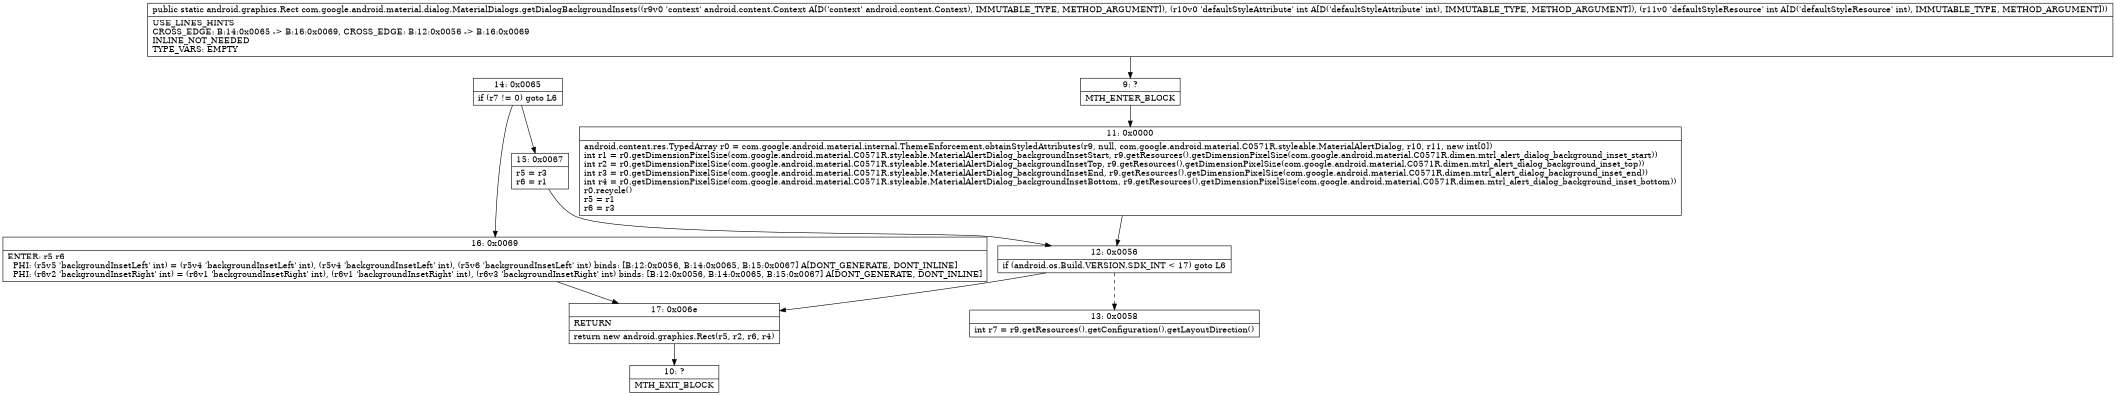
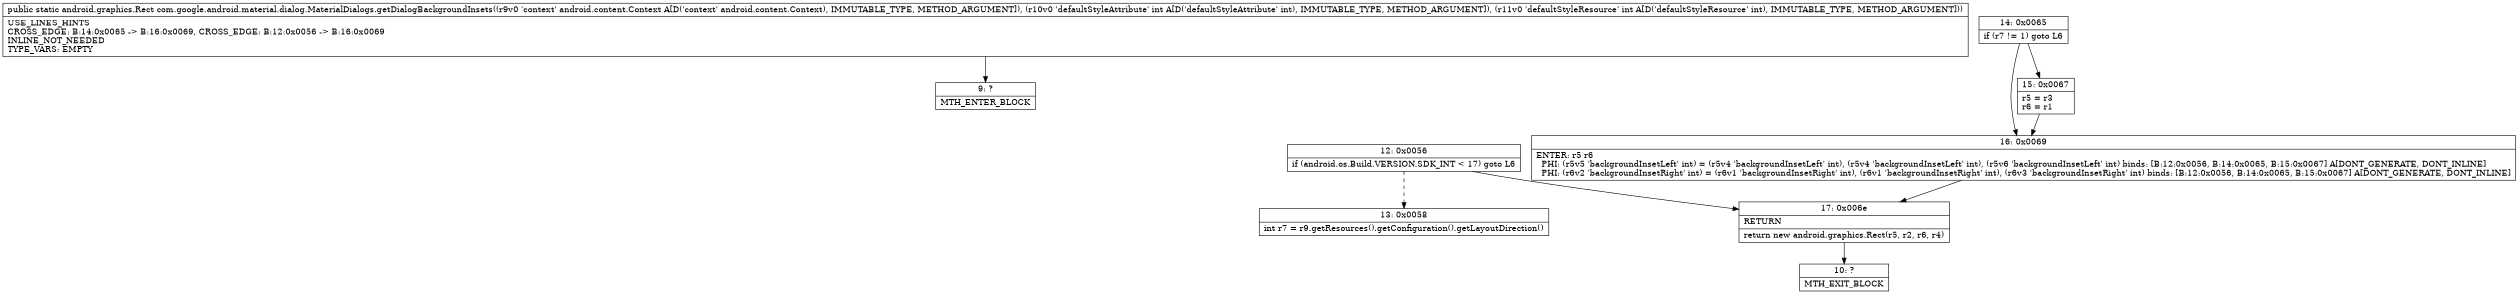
node "14: 0x0065": text "if (r7 != 0) goto L6" -> "if (r7 != 1) goto L6"
node "11: 0x0000": removed
edge "15: 0x0067" -> "12: 0x0056": now "15: 0x0067" -> "16: 0x0069"
